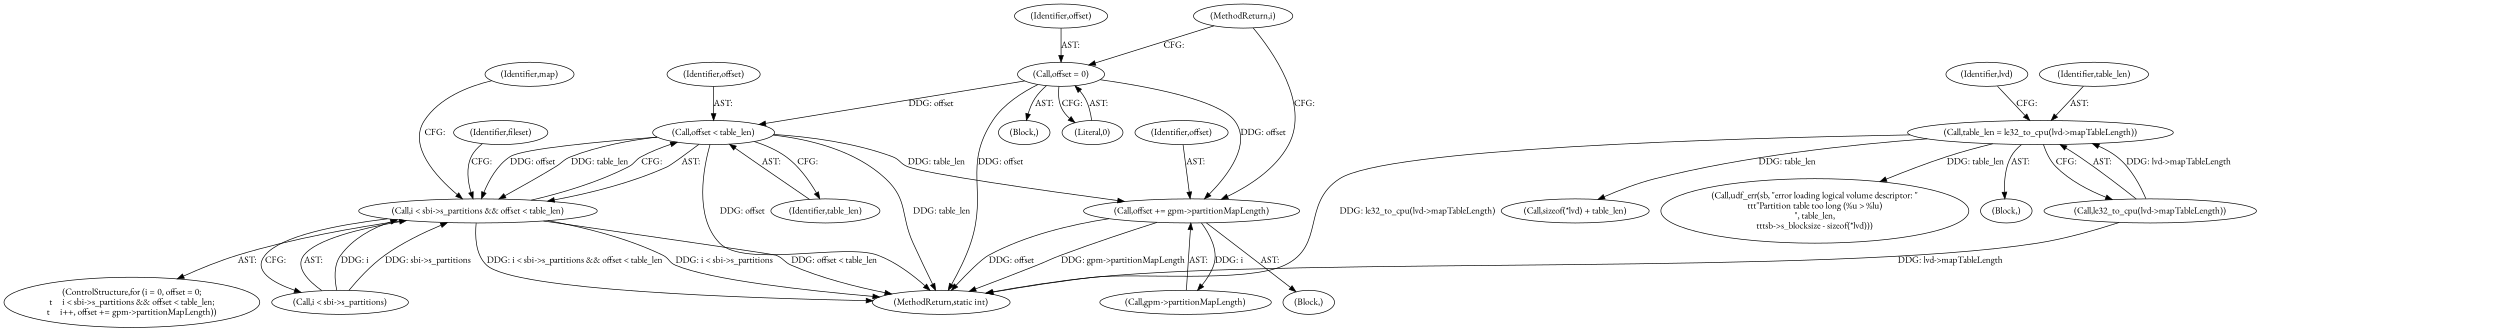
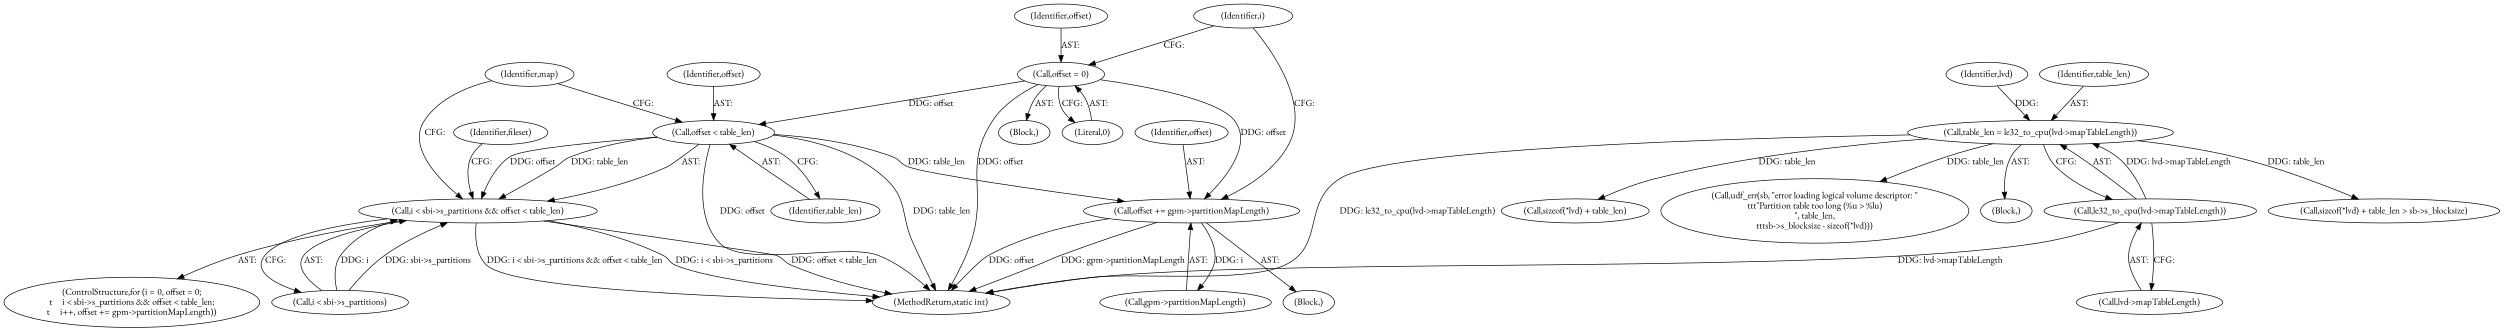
node "(MethodReturn,i)": label "(MethodReturn,i)" -> "(Identifier,i)"
edge "(Identifier,lvd)" -> "(Call,table_len = le32_to_cpu(lvd->mapTableLength))": label "CFG: " -> "DDG: "
edge "(Call,i < sbi->s_partitions && offset < table_len)" -> "(Call,offset < table_len)": now "(Identifier,map)" -> "(Call,offset < table_len)"
node "(Call,sizeof(*lvd) + table_len > sb->s_blocksize)": added
node "(Call,lvd->mapTableLength)": added
